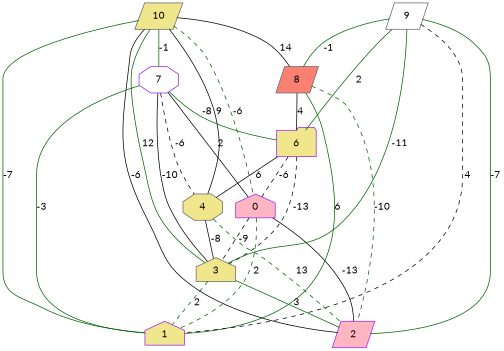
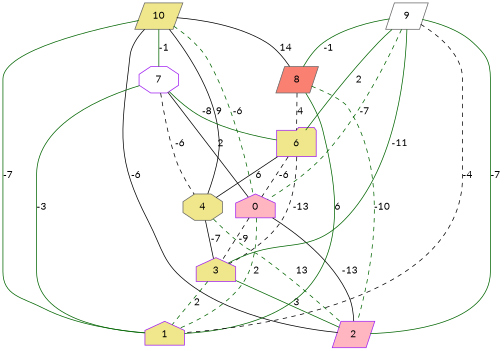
edge "8" -- "6": style solid -> dashed
edge "9" -- "0": added, label "-7"
edge "10" -- "3": removed, label "12"
edge "9" -- "1": label "4" -> "-4"
edge "7" -- "3": removed, label "-10"
edge "4" -- "3": label "-8" -> "-7"
node "3": color gray40 -> purple
